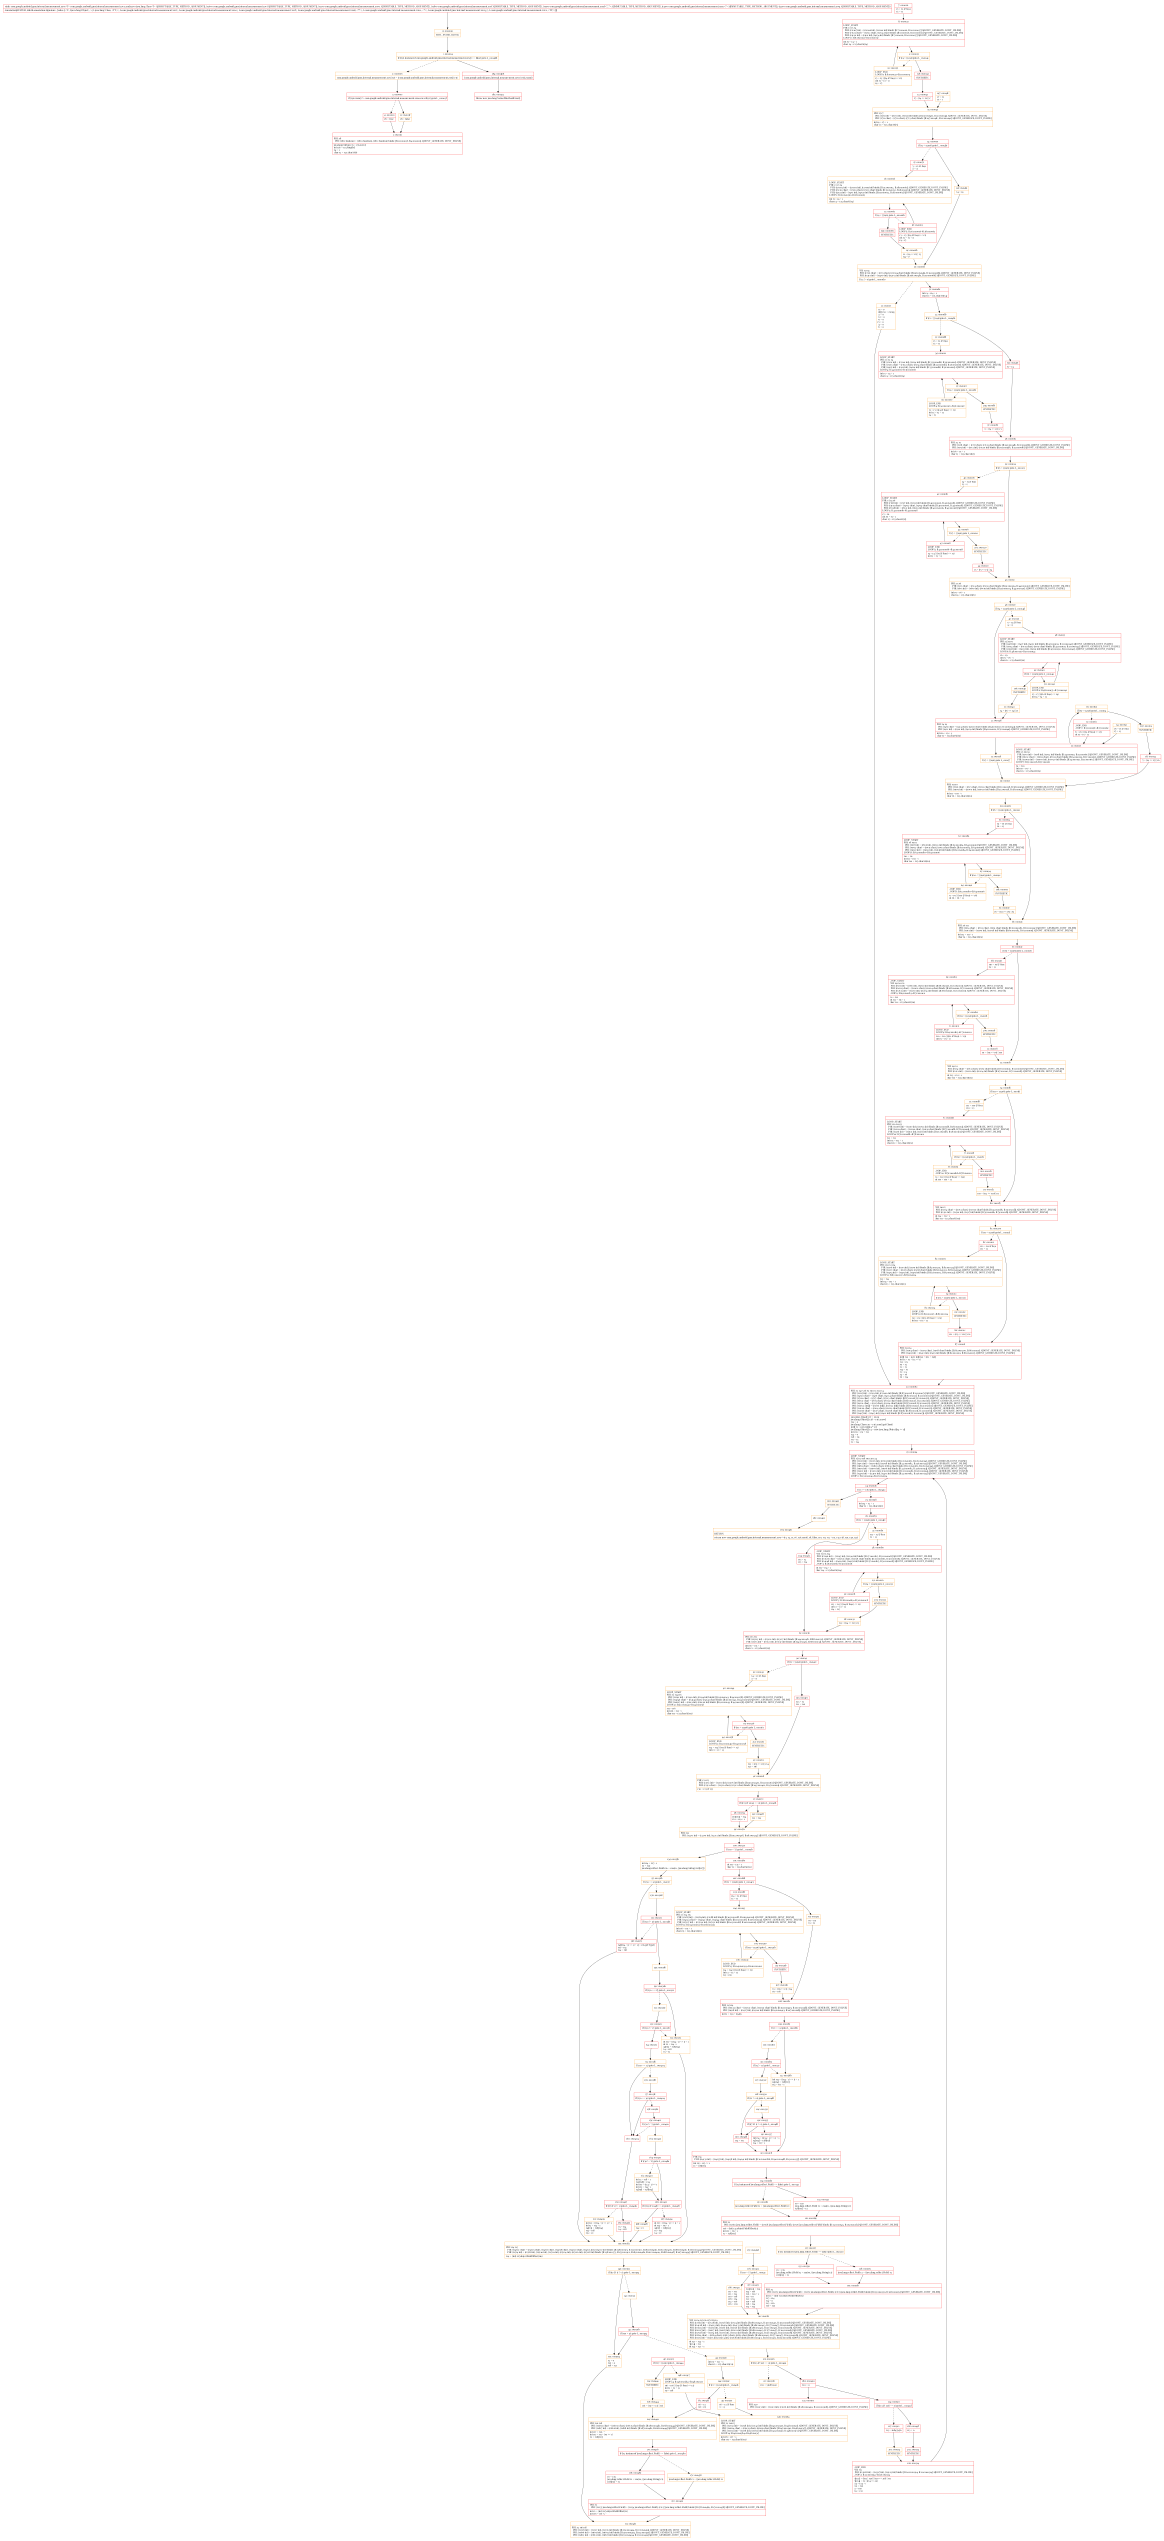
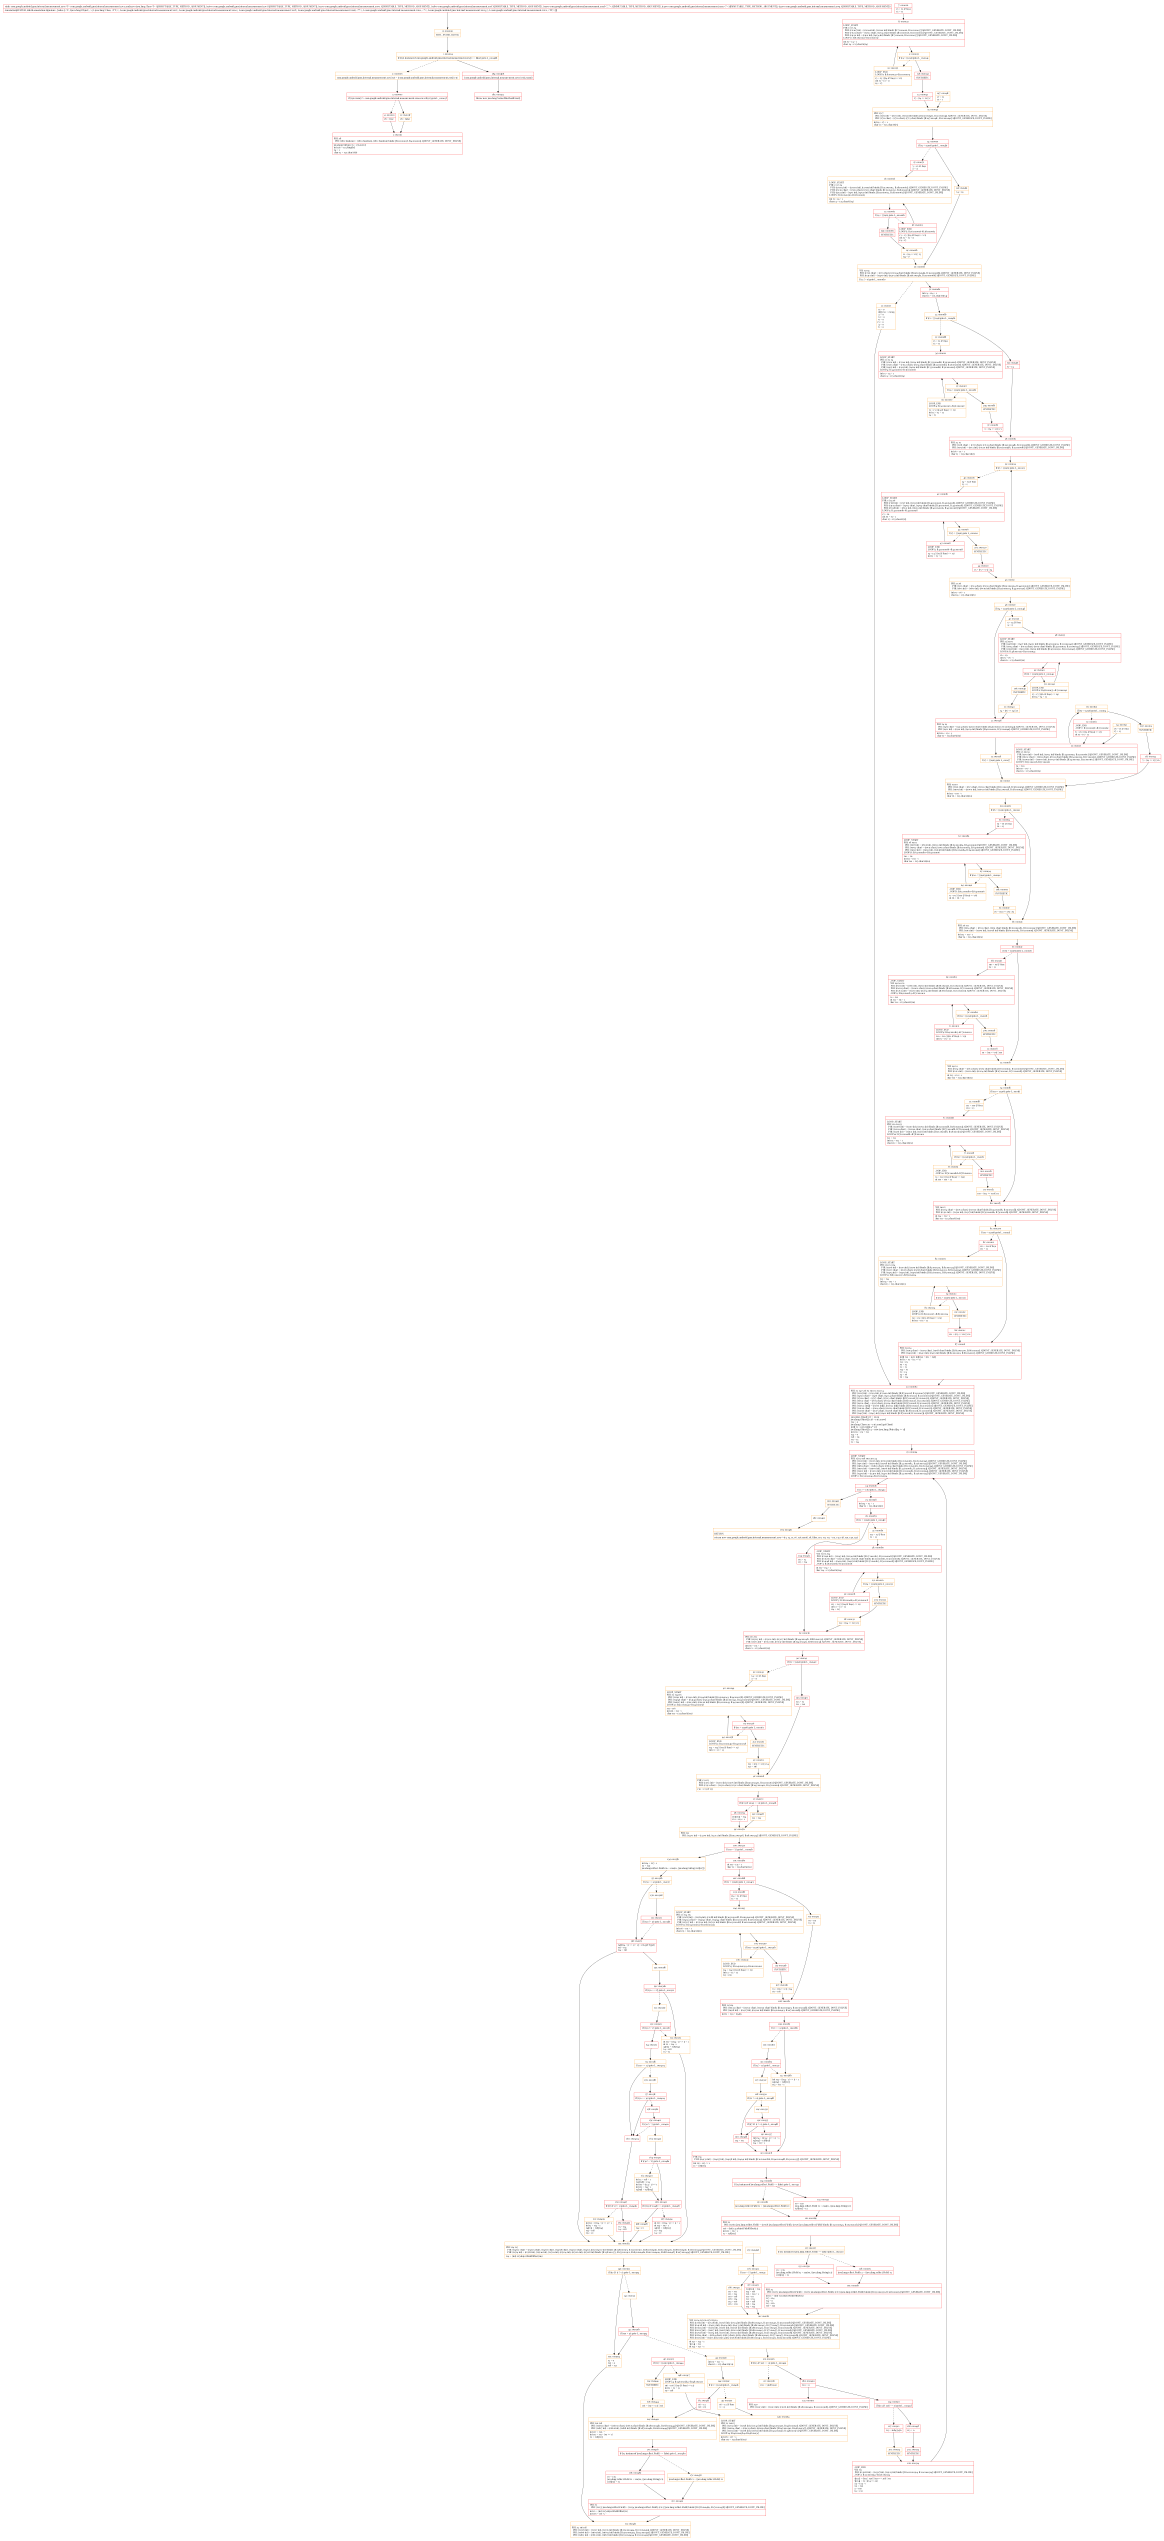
edge "39: 0x0104" -> "45: 0x0123": reversed
edge "137: 0x0371" -> "149: 0x03d6": now "138: 0x0373" -> "149: 0x03d6"
